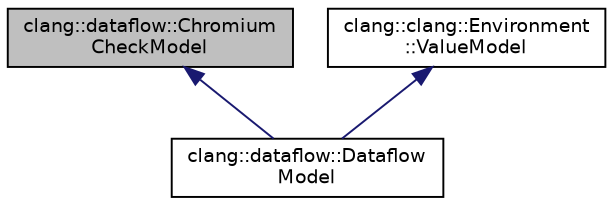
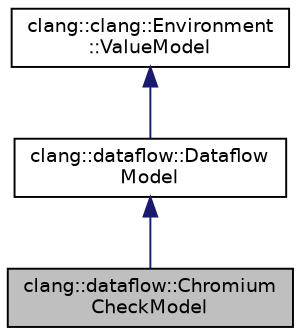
edge "clang::dataflow::Dataflow Model" -> "clang::dataflow::Chromium CheckModel": reversed
